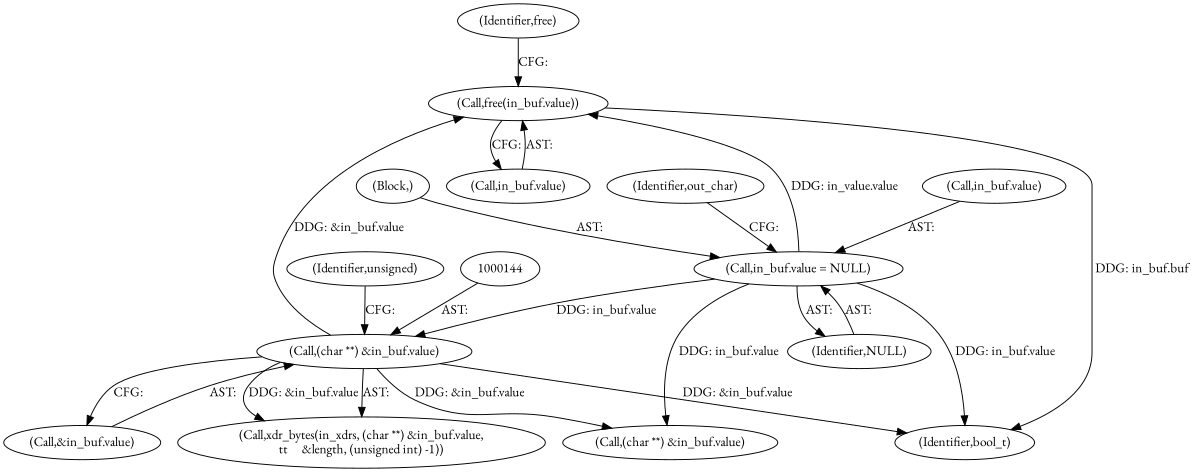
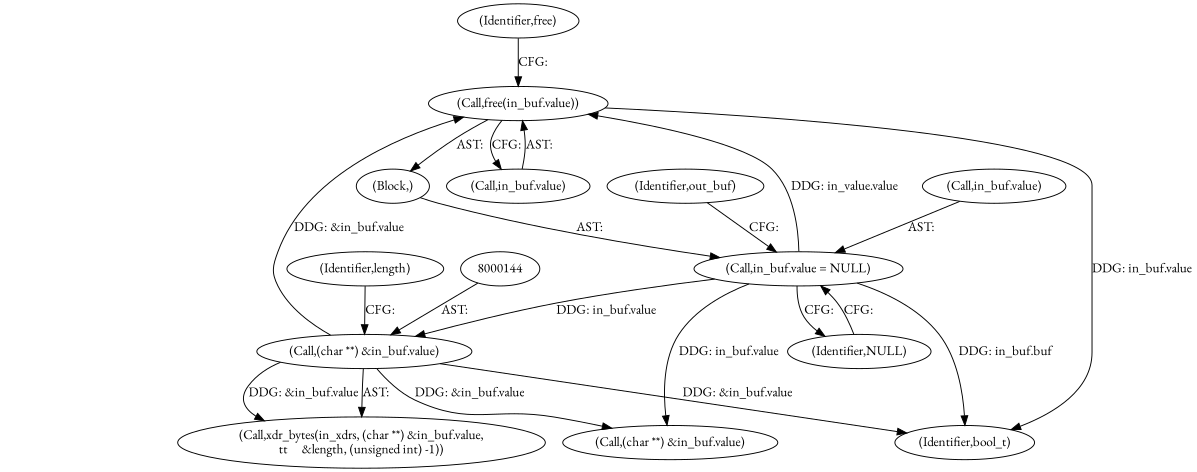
edge "(Call,free(in_buf.value))" -> "(Block,)": added, label "AST:"
node "(Identifier,out_char)": label "(Identifier,out_char)" -> "(Identifier,out_buf)"
node "(Identifier,unsigned)": label "(Identifier,unsigned)" -> "(Identifier,length)"
node "1000144": label "1000144" -> "8000144"
edge "(Call,free(in_buf.value))" -> "(Identifier,bool_t)": label "DDG: in_buf.buf" -> "DDG: in_buf.value"
edge "(Call,in_buf.value = NULL)" -> "(Identifier,NULL)": label "AST: " -> "CFG: "
edge "(Identifier,NULL)" -> "(Call,in_buf.value = NULL)": label "AST: " -> "CFG: "
edge "(Call,in_buf.value = NULL)" -> "(Identifier,bool_t)": label "DDG: in_buf.value" -> "DDG: in_buf.buf"
node "(Call,&in_buf.value)": removed
